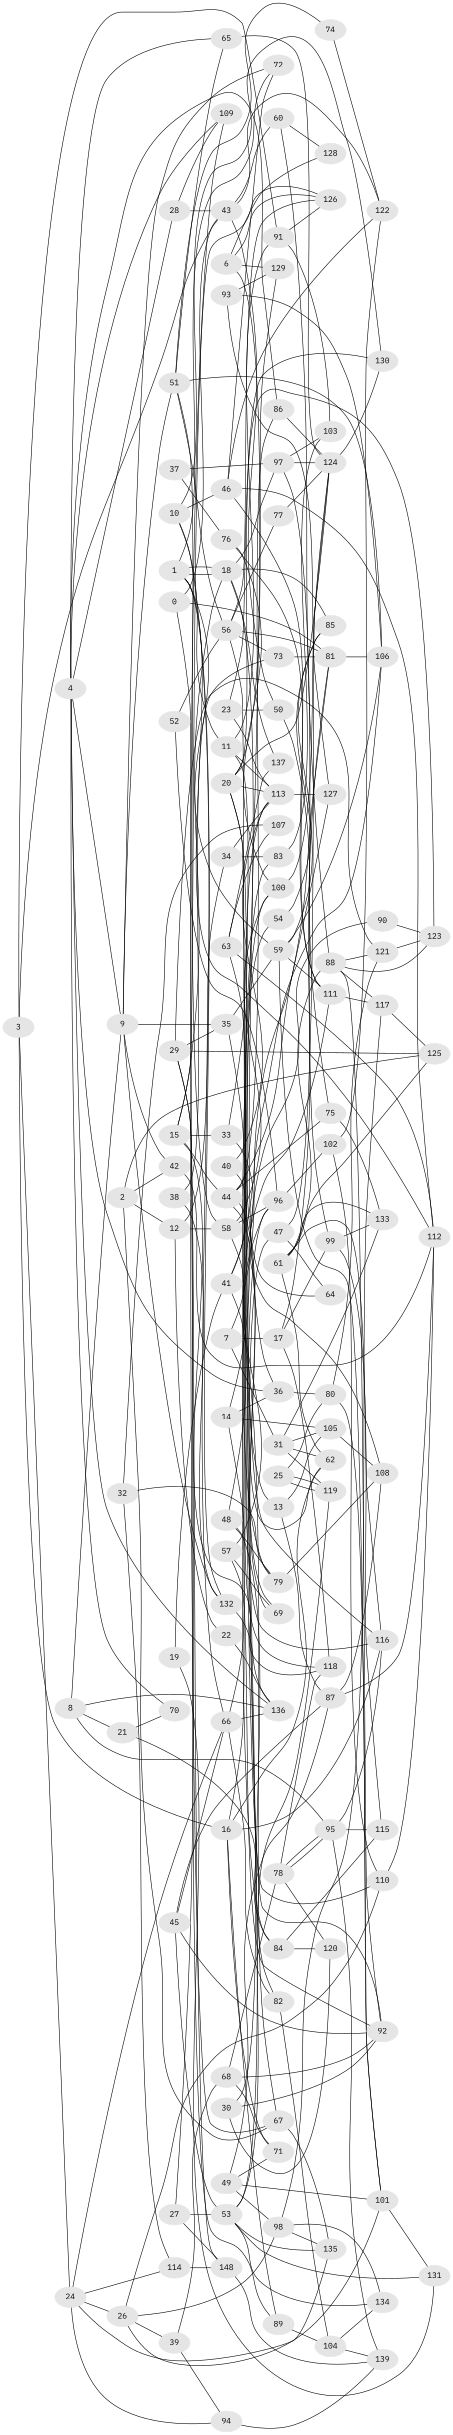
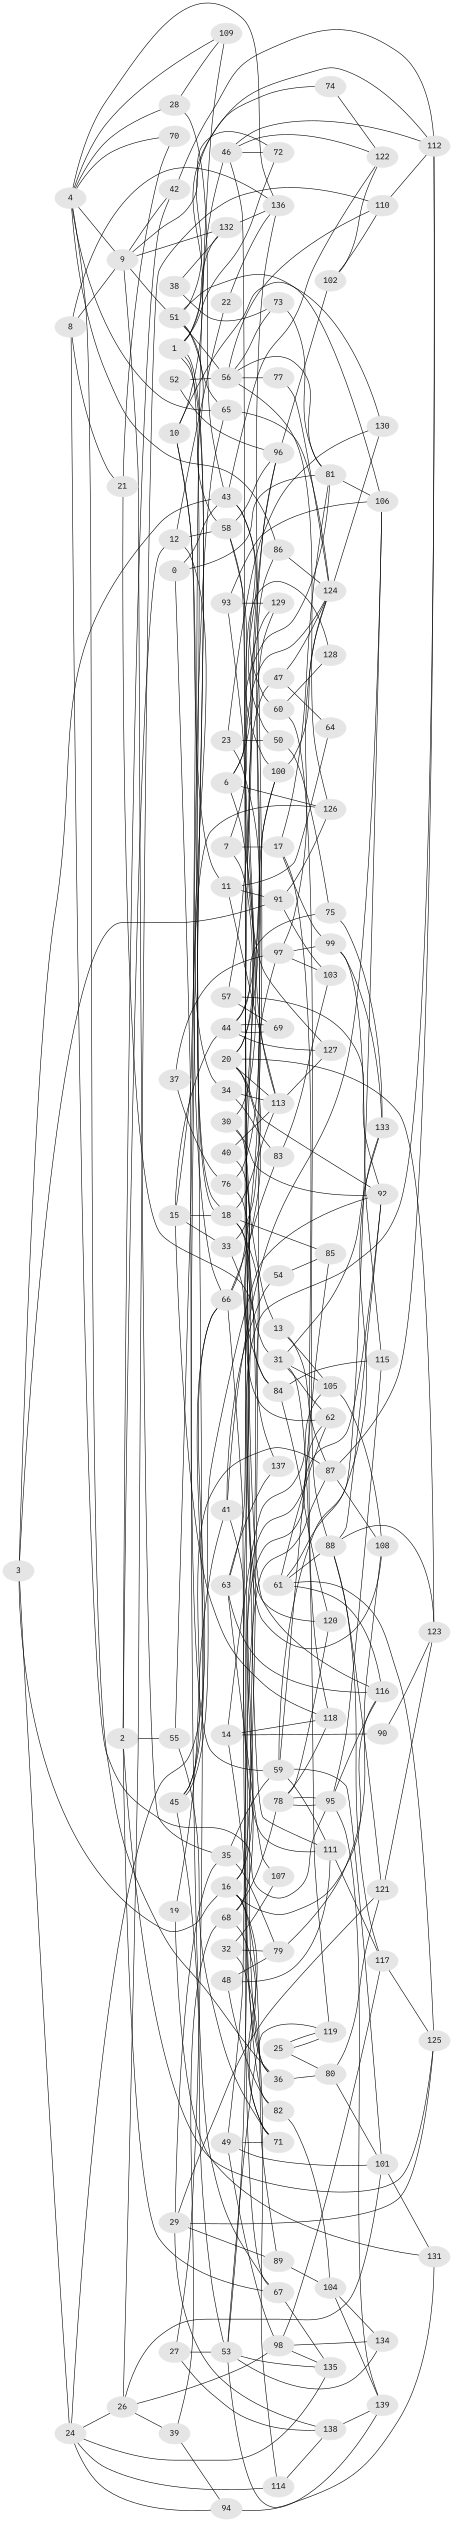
node "55": added
node "148": label "148" -> "138"
